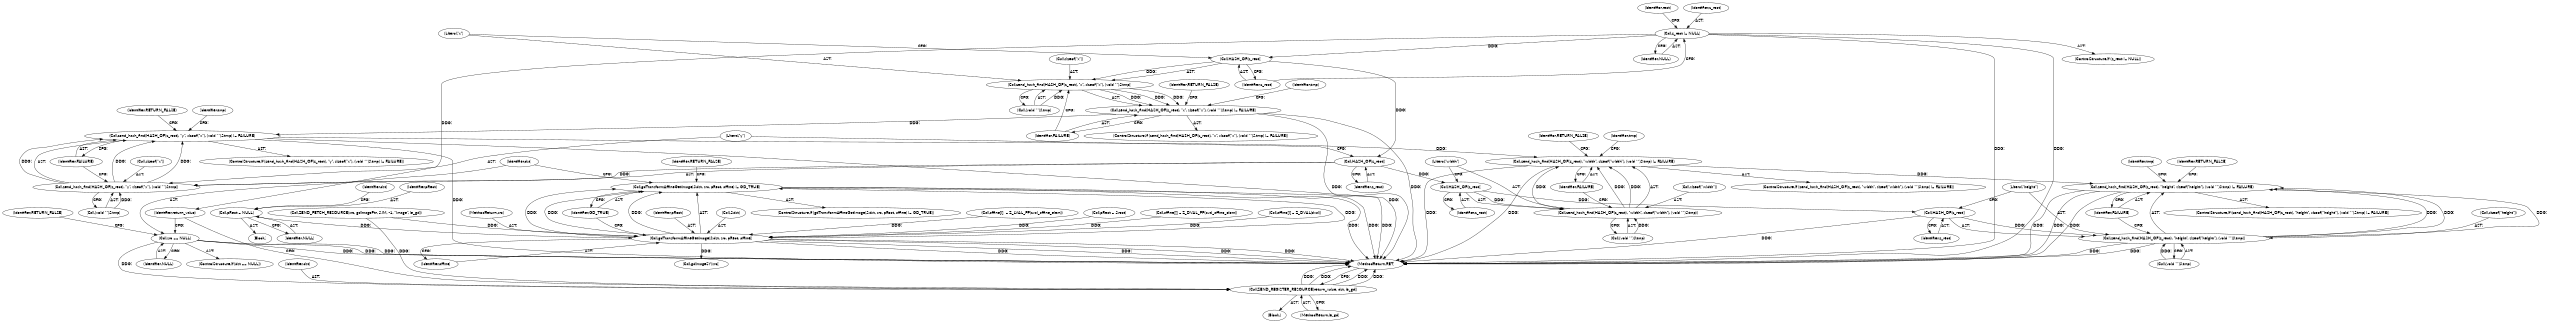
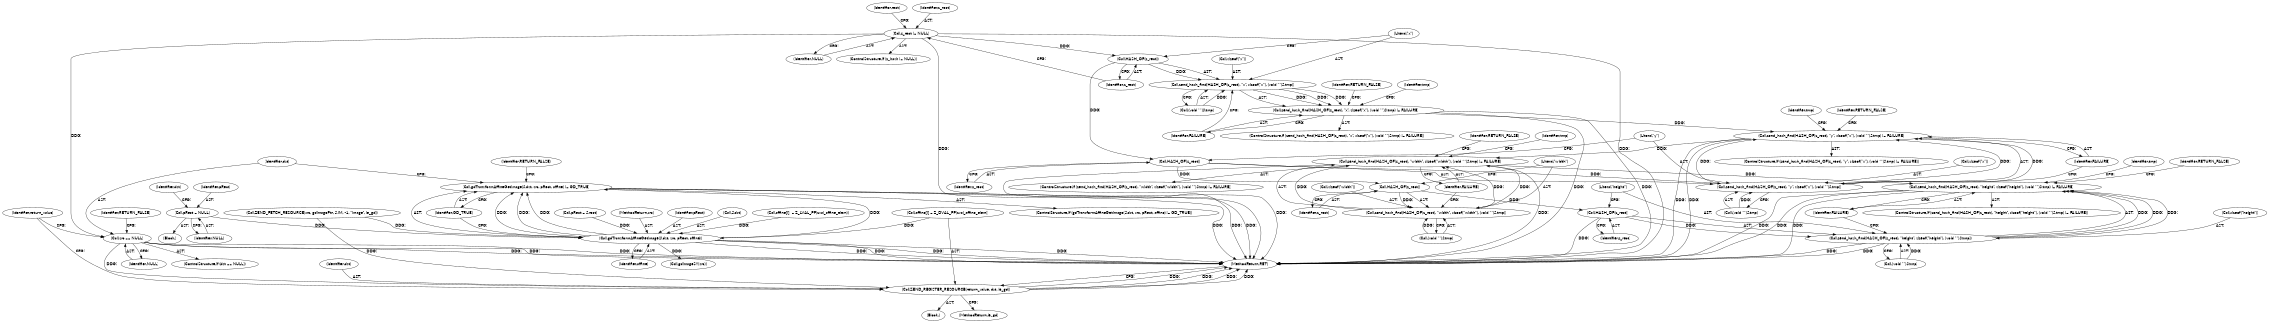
edge "(Call,z_rect != NULL)" -> "(Identifier,return_value)": now "(Call,z_rect != NULL)" -> "(Call,src == NULL)"
node "(ControlStructure,if (z_rect != NULL))": label "(ControlStructure,if (z_rect != NULL))" -> "(ControlStructure,if (z_hash != NULL))"
node "(Call,affine[i] = Z_DVAL(dval))": removed
edge "(MethodReturn,le_gd)" -> "(Call,ZEND_REGISTER_RESOURCE(return_value, dst, le_gd))": now "(Call,affine[i] = Z_DVAL_PP(zval_affine_elem))" -> "(Call,ZEND_REGISTER_RESOURCE(return_value, dst, le_gd))"
